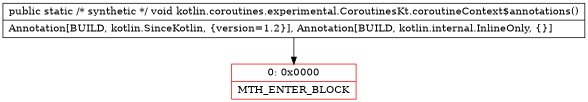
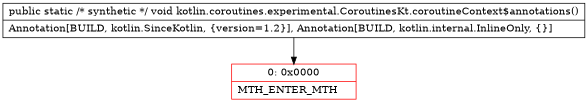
node "0: 0x0000": text "MTH_ENTER_BLOCK" -> "MTH_ENTER_MTH"
